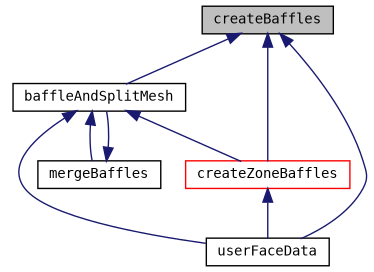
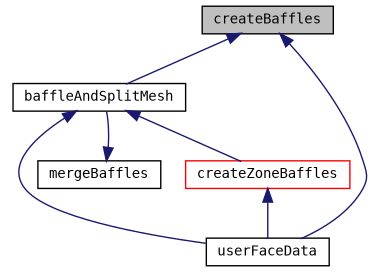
edge "createZoneBaffles" -> "createBaffles": removed
edge "mergeBaffles" -> "baffleAndSplitMesh": removed
